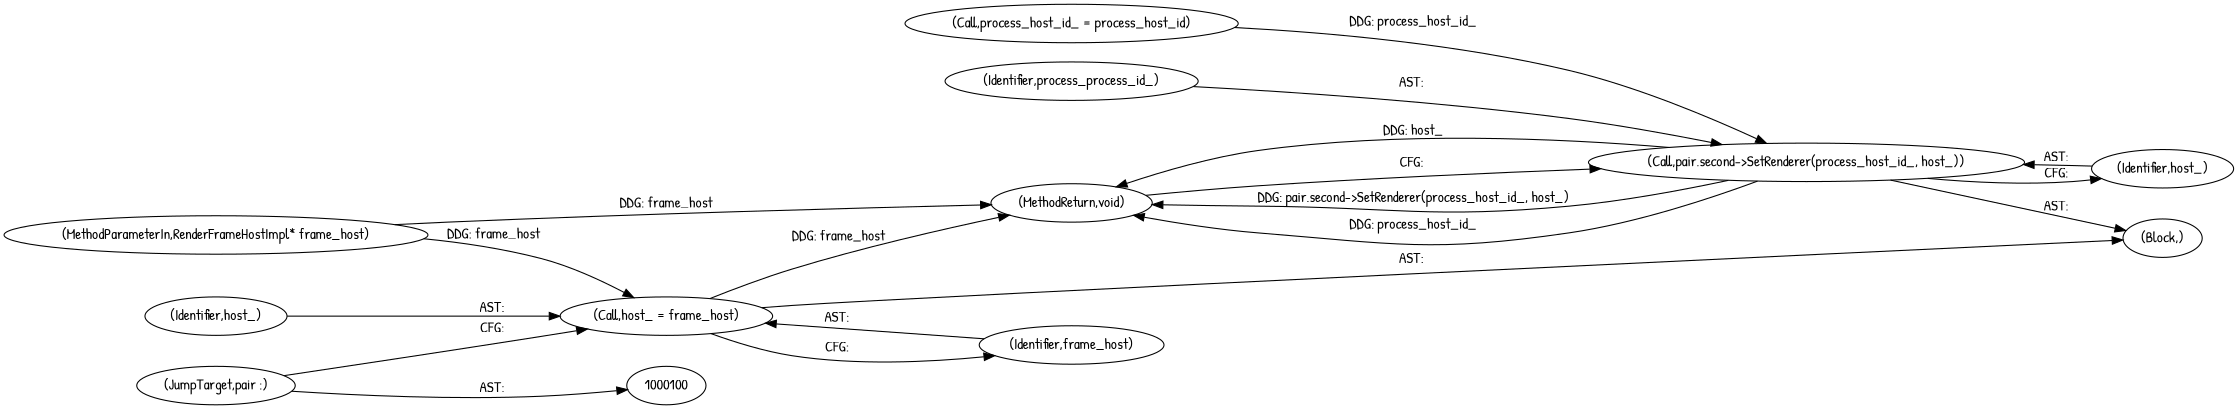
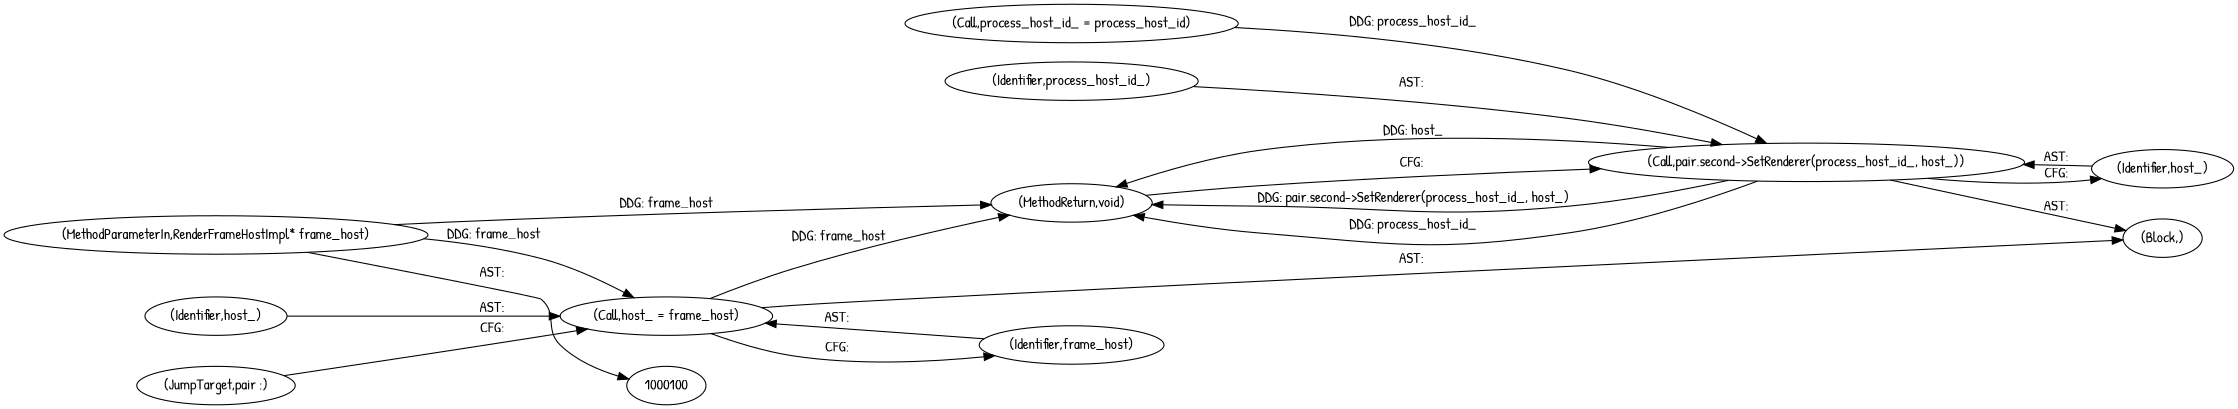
node "(Identifier,process_process_id_)": label "(Identifier,process_process_id_)" -> "(Identifier,process_host_id_)"
edge "(JumpTarget,pair :)" -> "1000100": now "(MethodParameterIn,RenderFrameHostImpl* frame_host)" -> "1000100"
